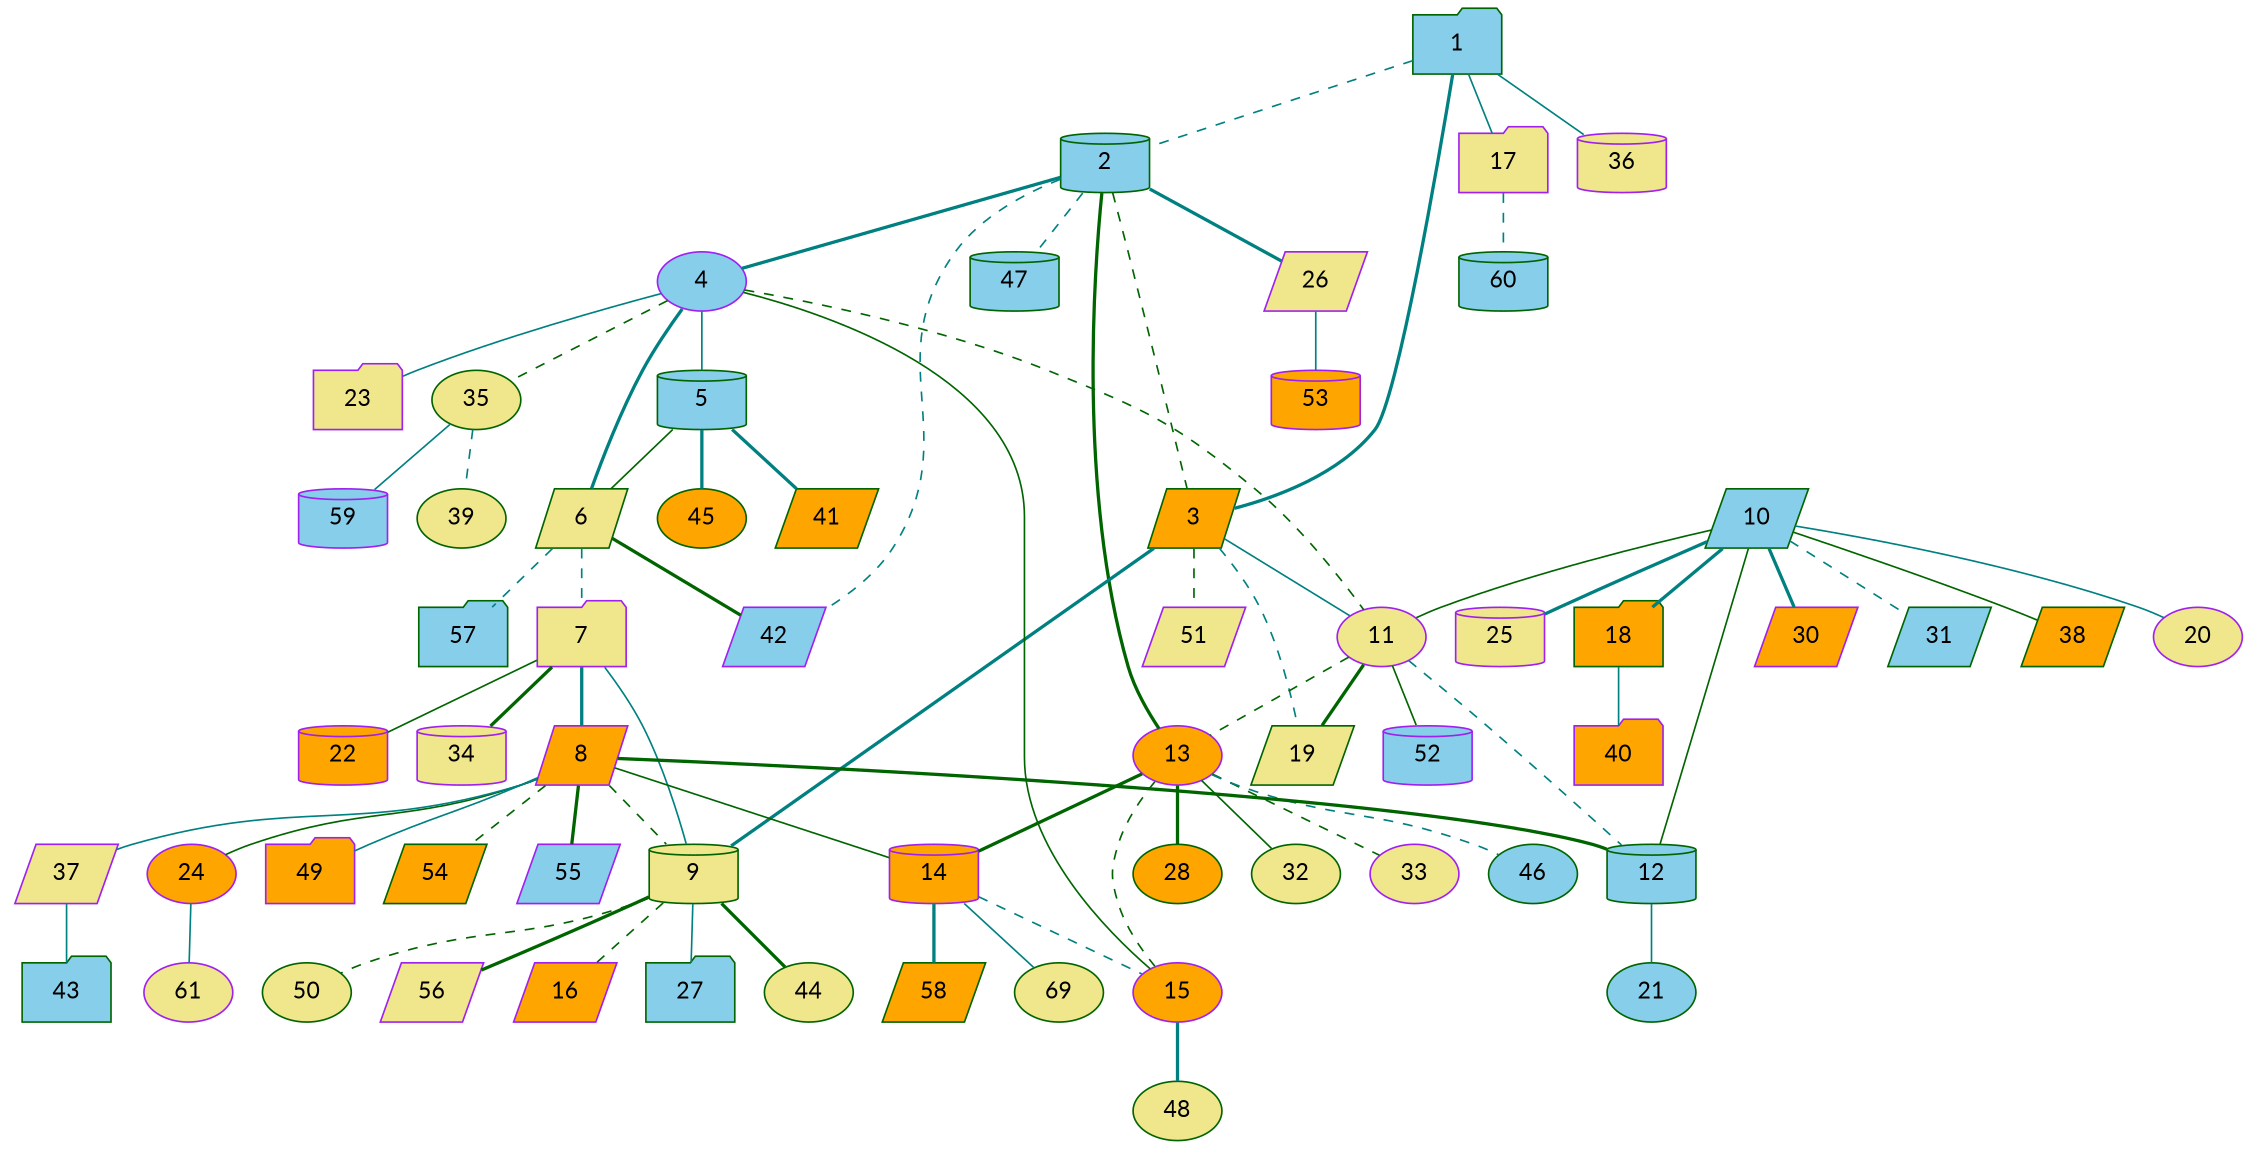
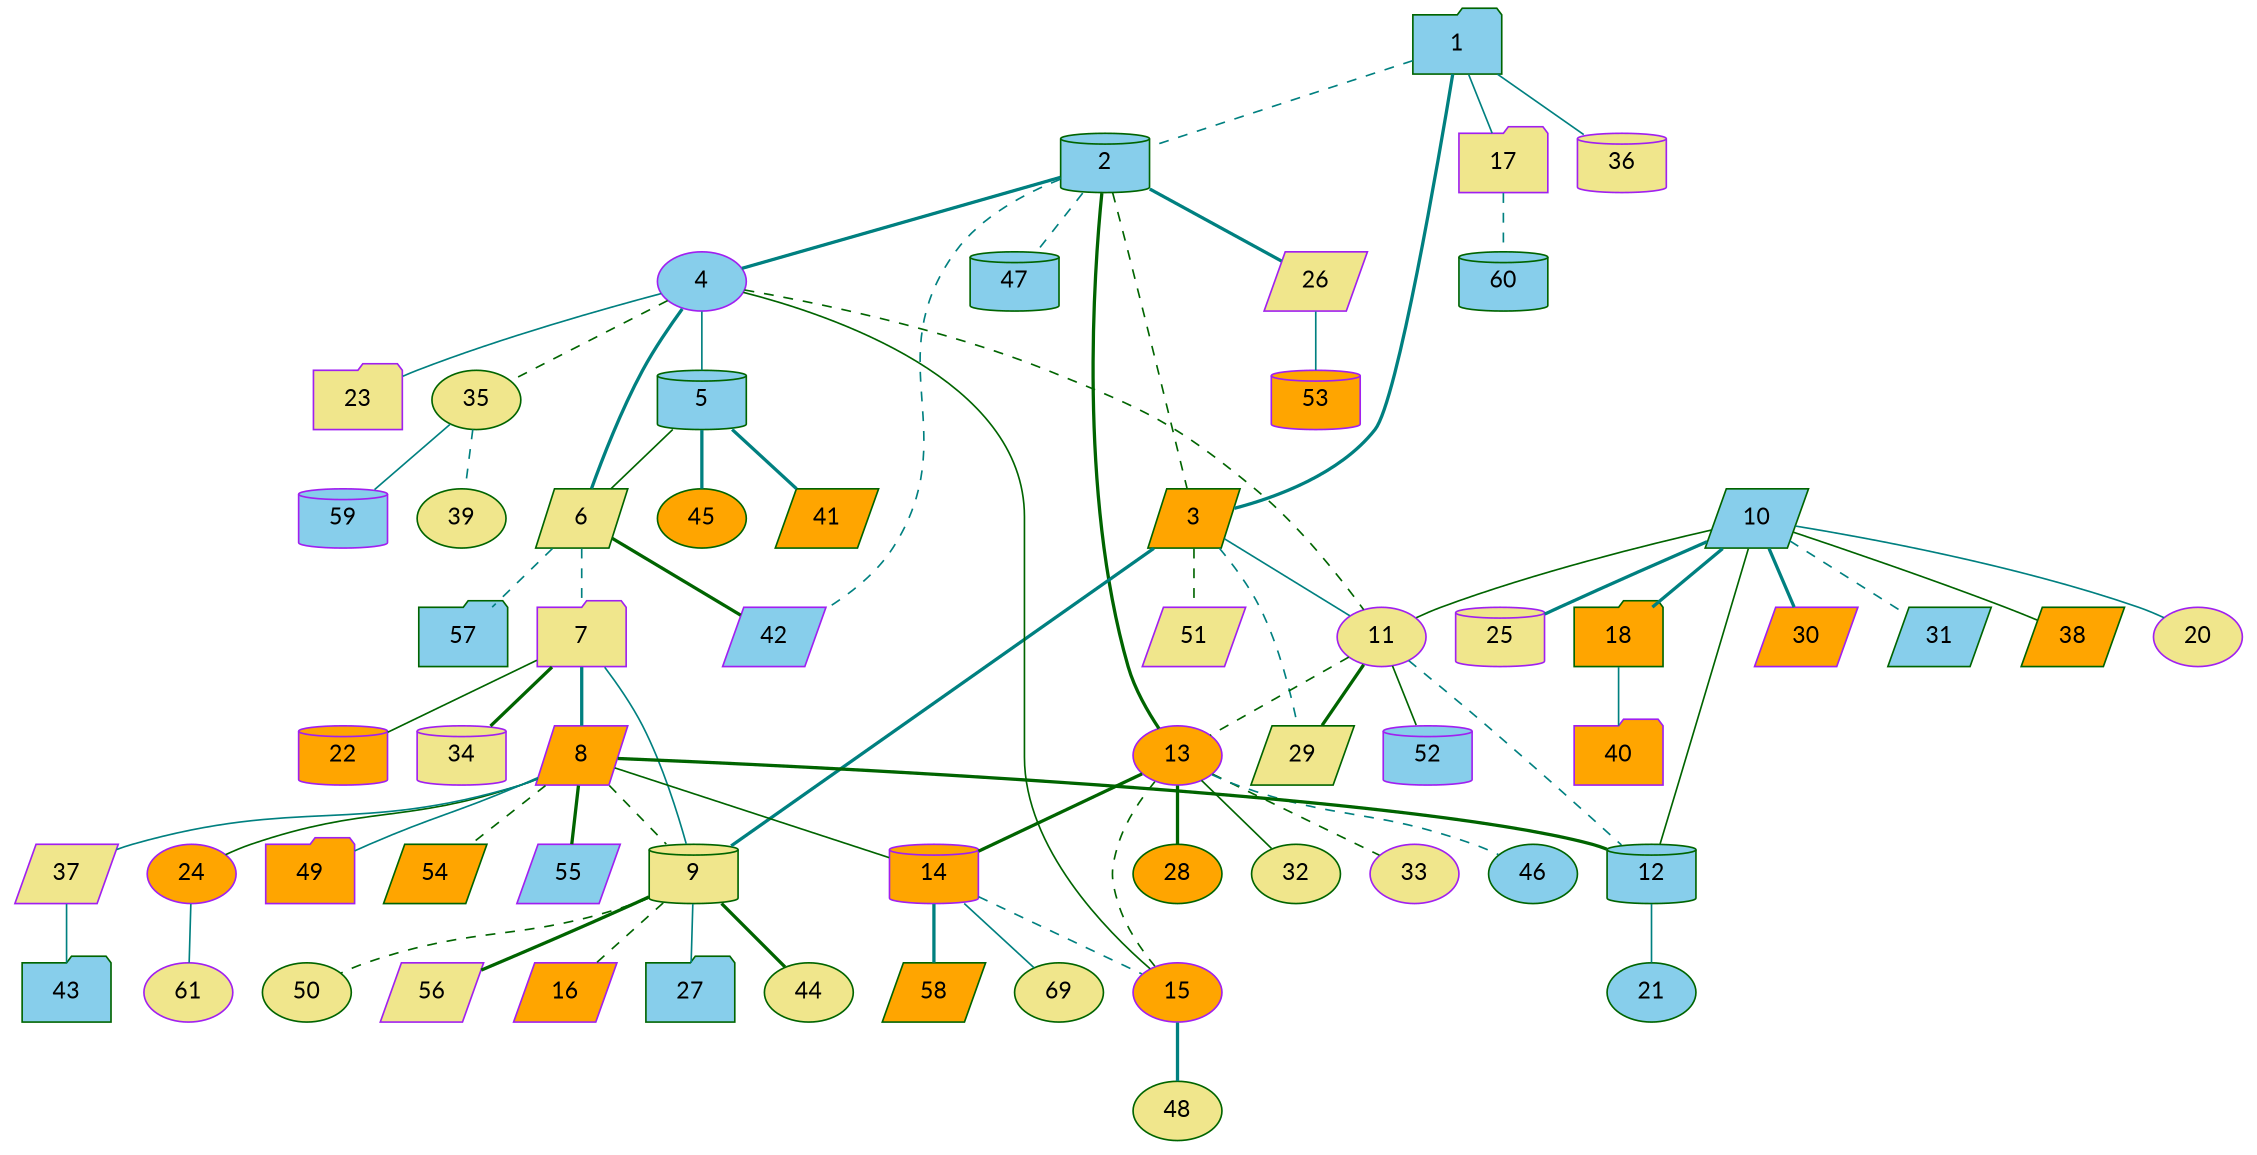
node "19": label "19" -> "29"
